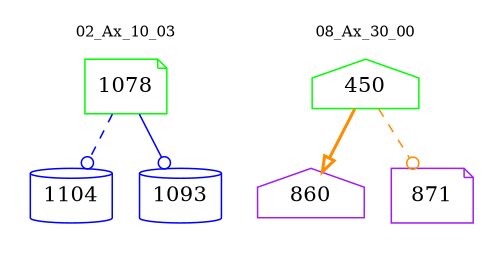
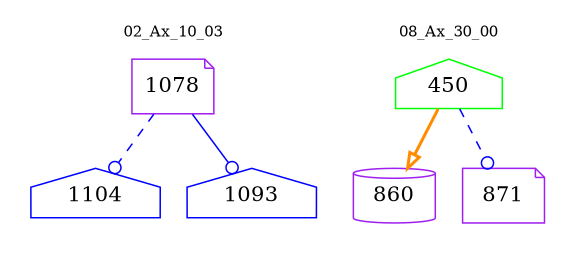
node "1078": color green -> purple
edge "450" -> "871": color darkorange -> blue
node "1104": shape cylinder -> house
node "1093": shape cylinder -> house
node "860": shape house -> cylinder
